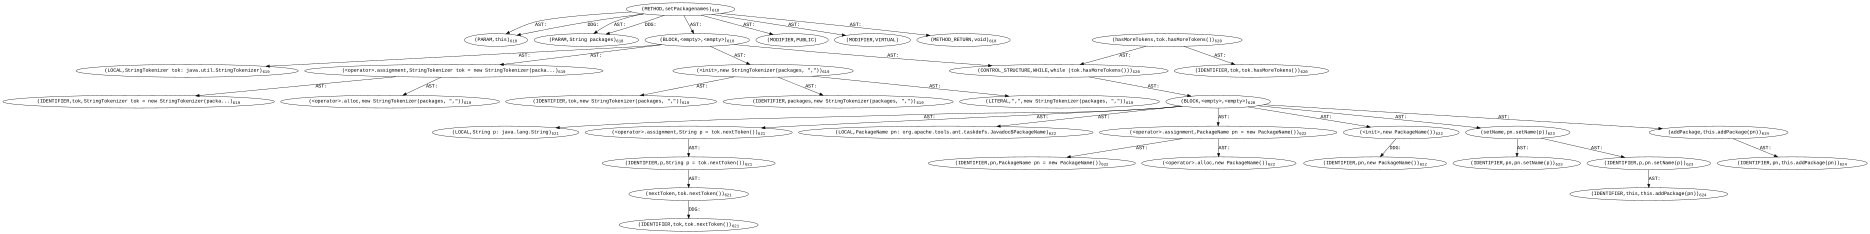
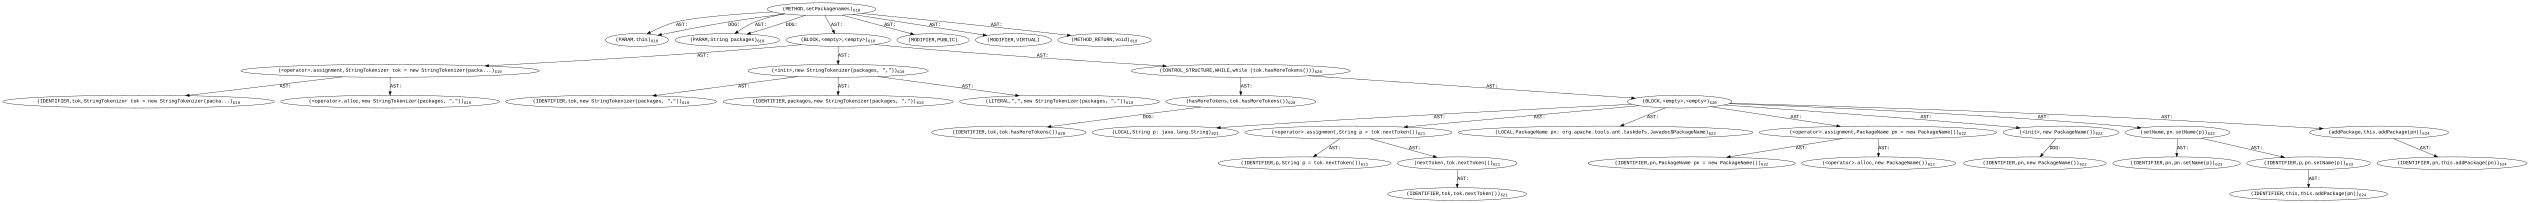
edge "(hasMoreTokens,tok.hasMoreTokens())" -> "(CONTROL_STRUCTURE,WHILE,while (tok.hasMoreTokens()))": reversed
edge "(hasMoreTokens,tok.hasMoreTokens())" -> "(IDENTIFIER,tok,tok.hasMoreTokens())": label "AST: " -> "DDG: "
node "(LOCAL,StringTokenizer tok: java.util.StringTokenizer)": removed
edge "(IDENTIFIER,p,String p = tok.nextToken())" -> "(nextToken,tok.nextToken())": now "(<operator>.assignment,String p = tok.nextToken())" -> "(nextToken,tok.nextToken())"
edge "(nextToken,tok.nextToken())" -> "(IDENTIFIER,tok,tok.nextToken())": label "DDG: " -> "AST: "
